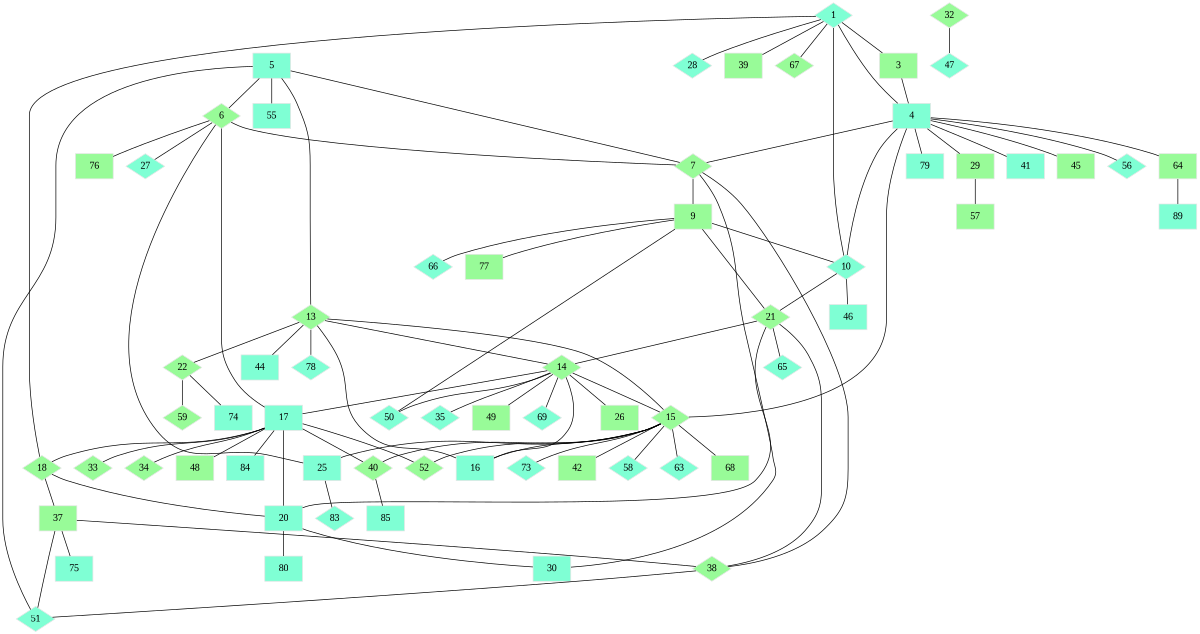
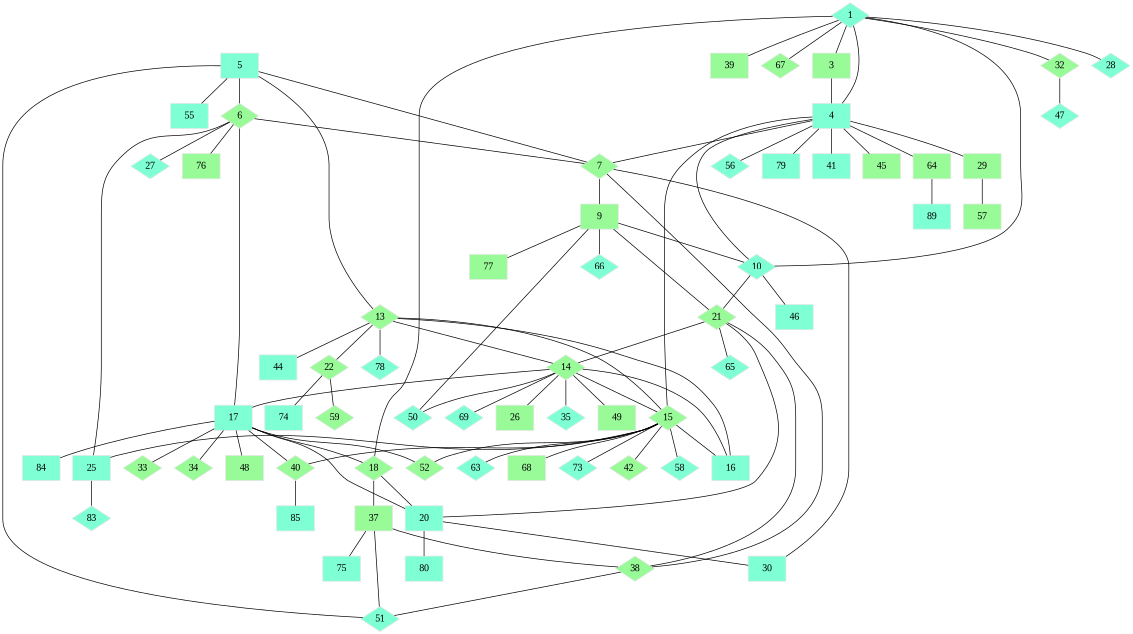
edge "1" -- "32": added
node "42": shape box -> diamond
